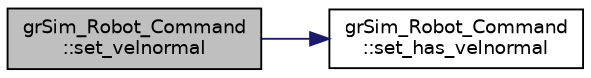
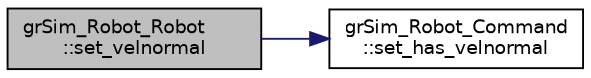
node "grSim_Robot_Command ::set_velnormal": label "grSim_Robot_Command ::set_velnormal" -> "grSim_Robot_Robot ::set_velnormal"
